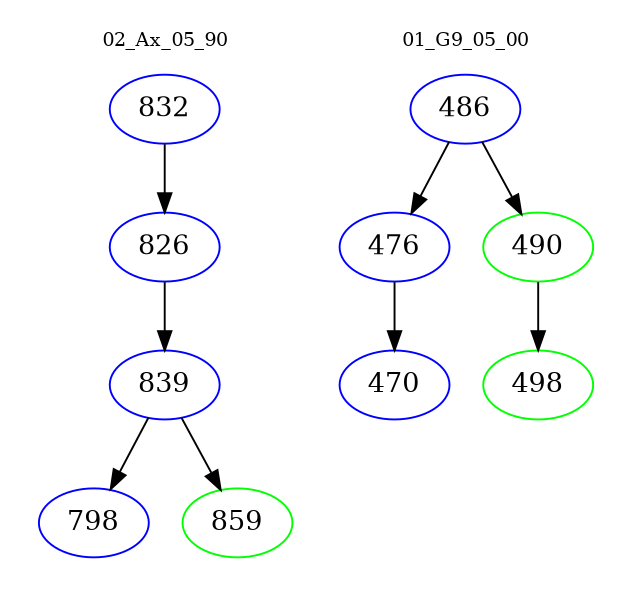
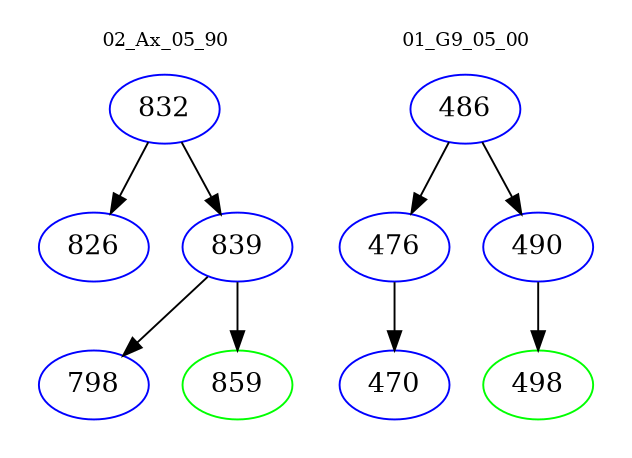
node "490": color green -> blue
edge "826" -> "839": now "832" -> "839"
